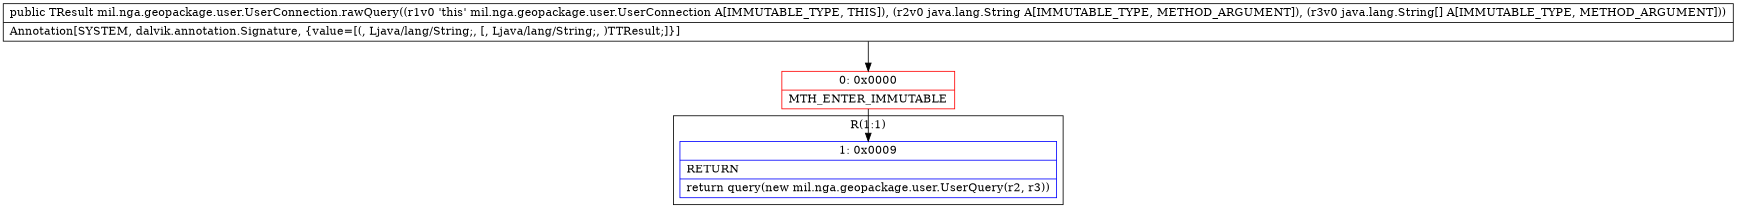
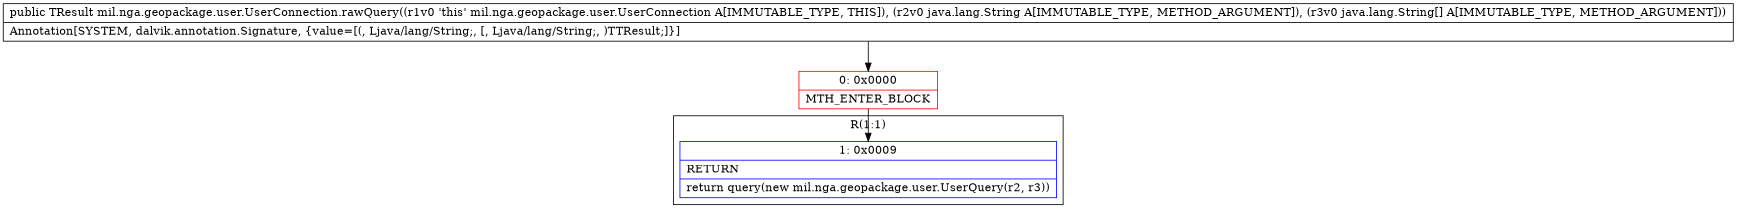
node "0: 0x0000": text "MTH_ENTER_IMMUTABLE" -> "MTH_ENTER_BLOCK"
